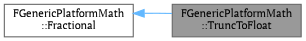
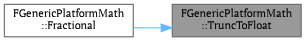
edge "FGenericPlatformMath ::TruncToFloat" -> "FGenericPlatformMath ::Fractional": reversed
